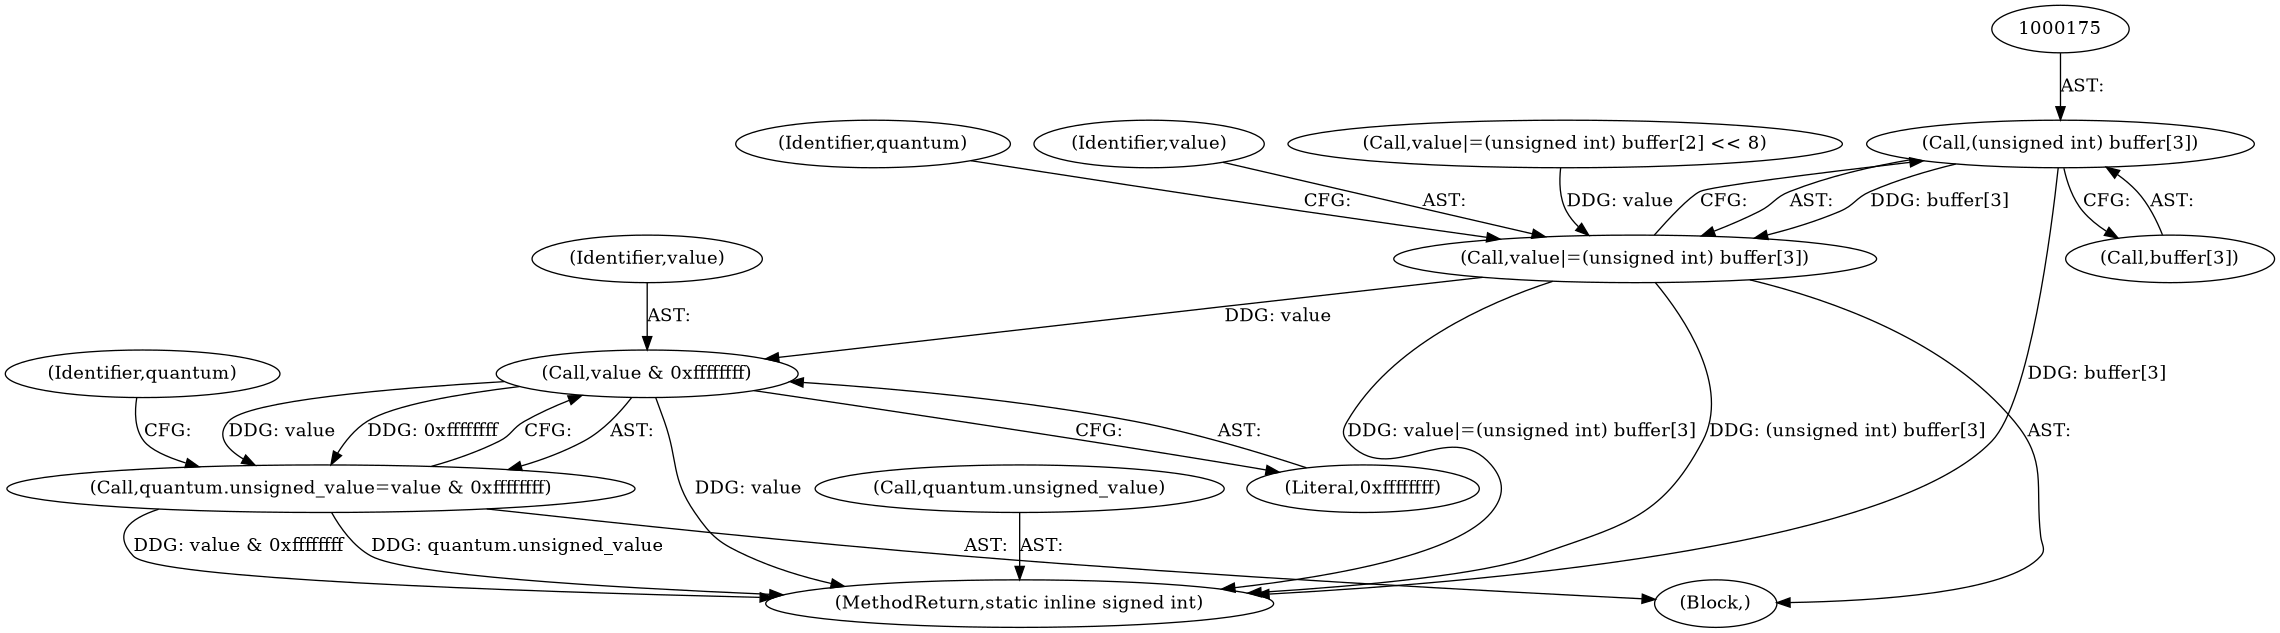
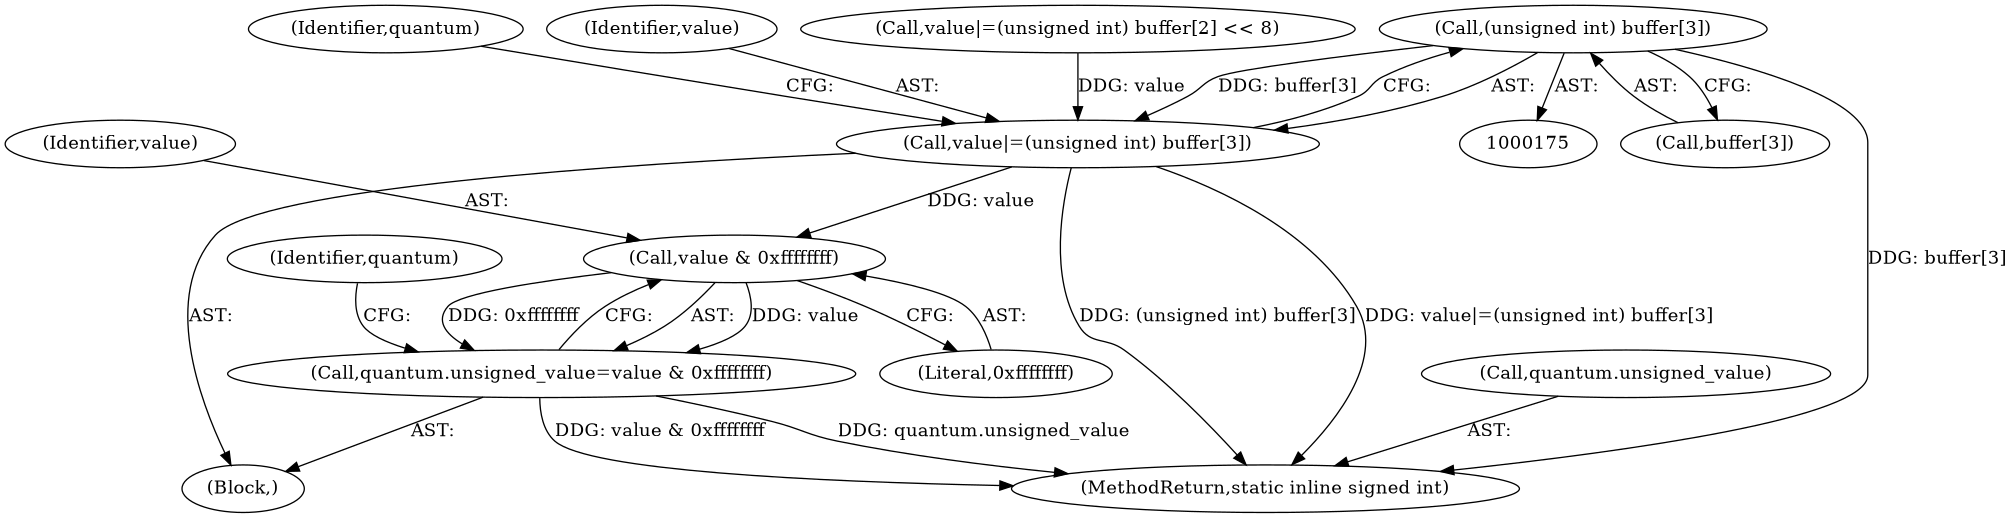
edge "1000175" -> "(Call,(unsigned int) buffer[3])": reversed
edge "(Call,value & 0xffffffff)" -> "(MethodReturn,static inline signed int)": removed, label "DDG: value"
